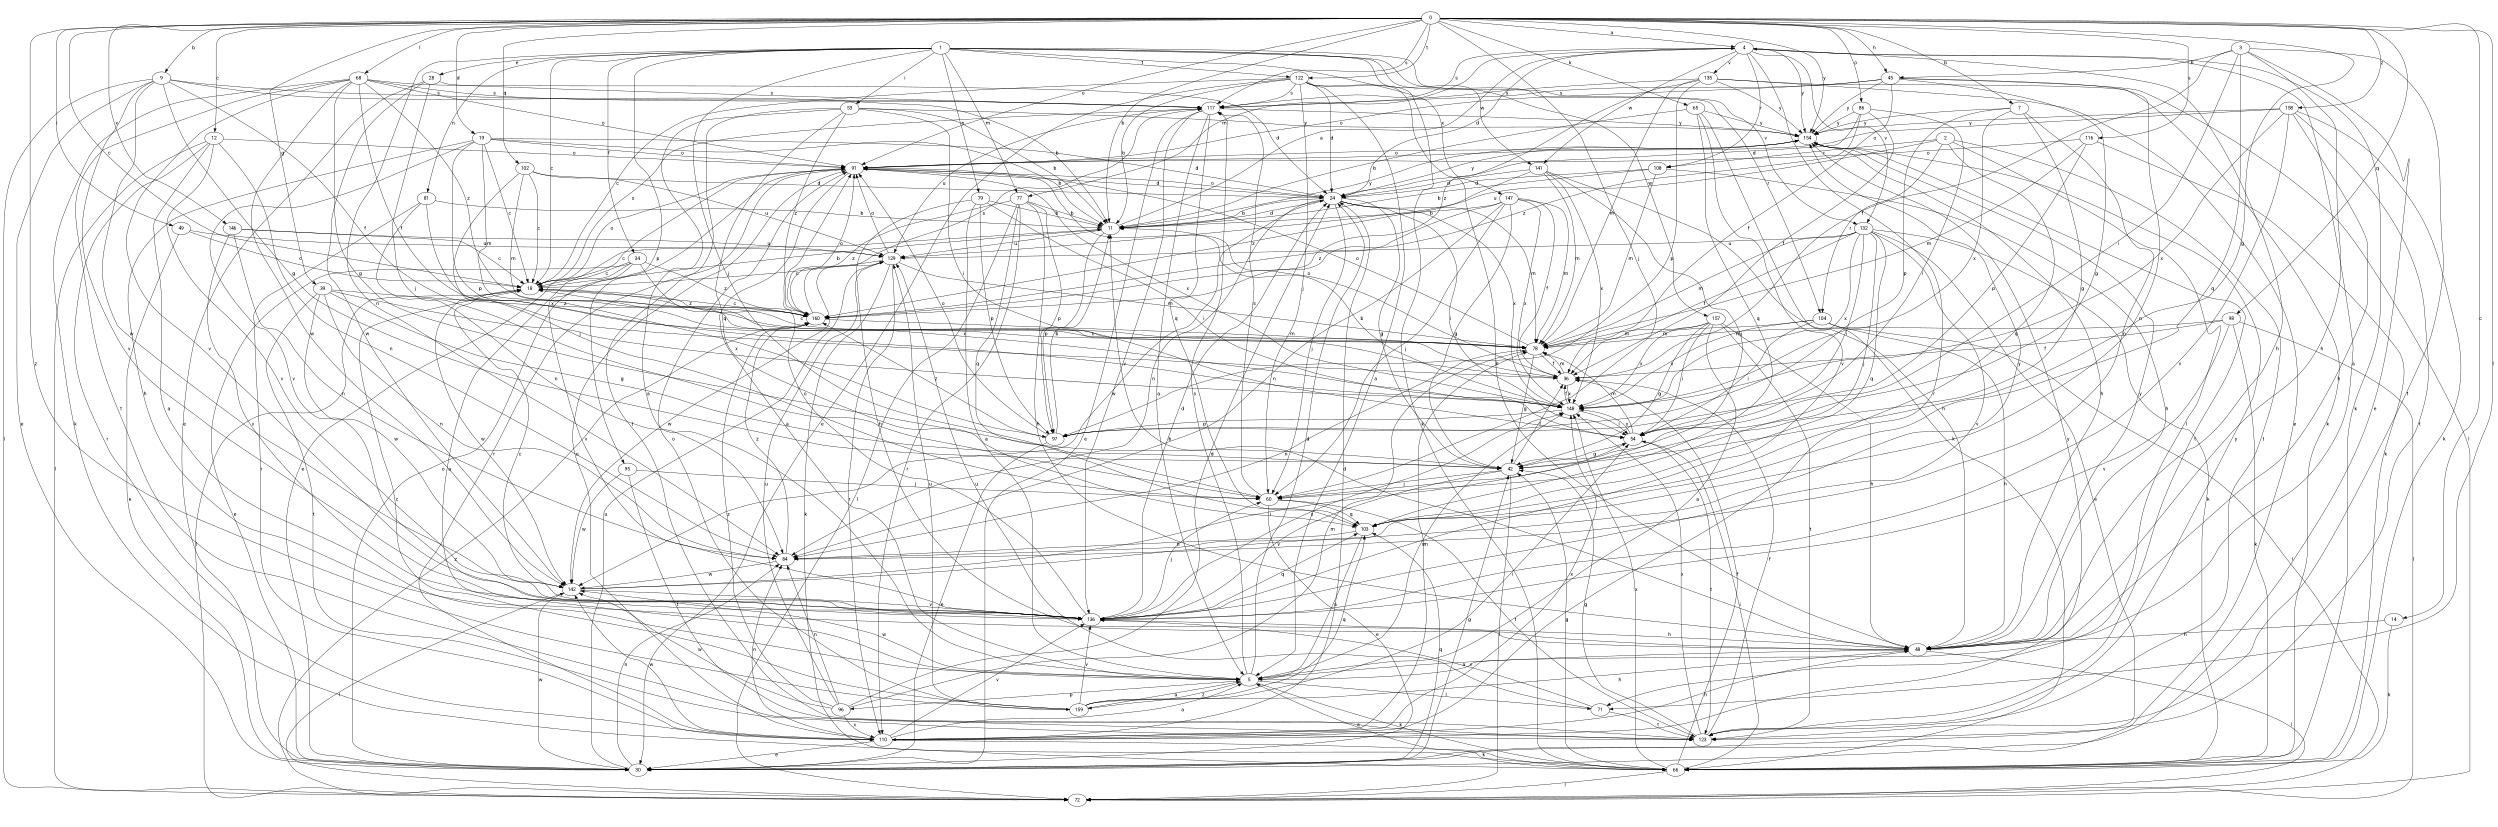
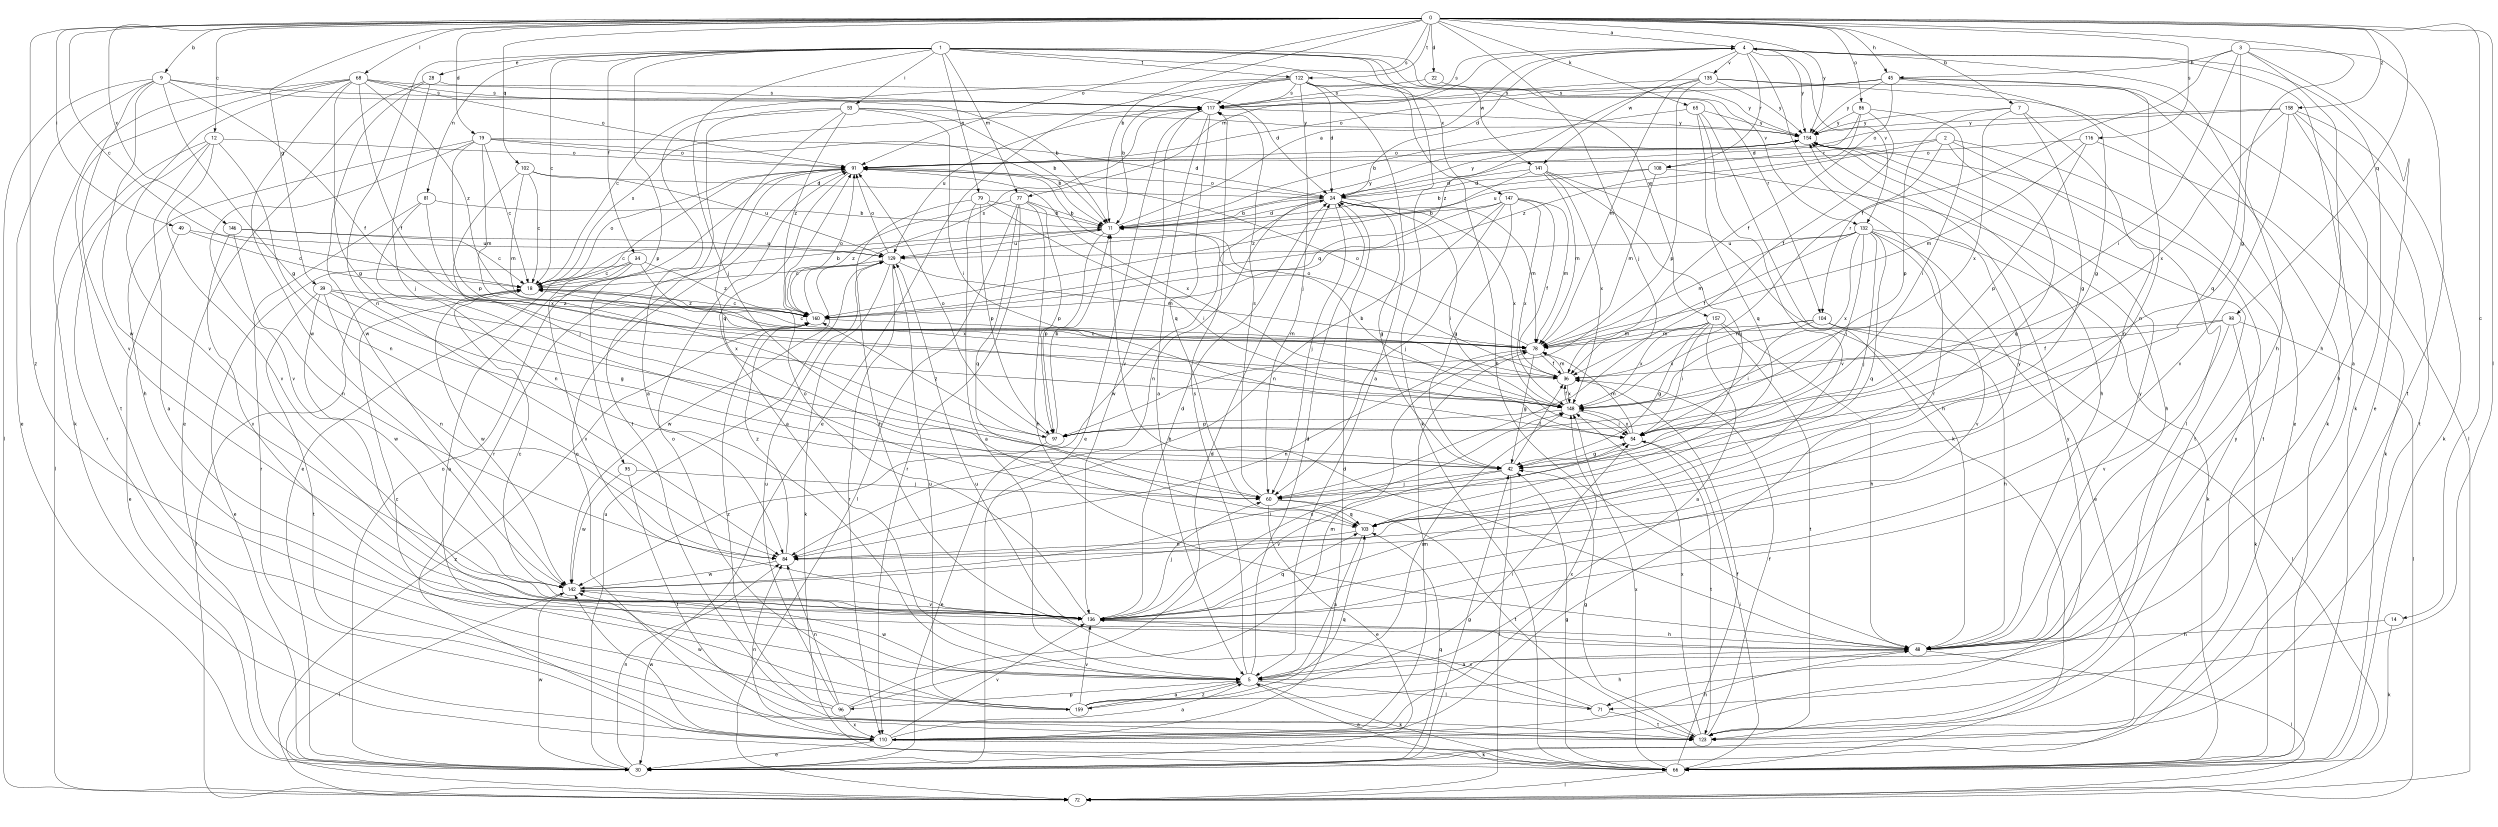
node "22": added
edge "91" -> "24": removed, label "d"
edge "147" -> "160": label "z" -> "q"
